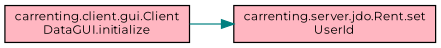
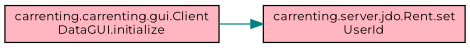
node "carrenting.client.gui.Client DataGUI.initialize": label "carrenting.client.gui.Client DataGUI.initialize" -> "carrenting.carrenting.gui.Client DataGUI.initialize"
